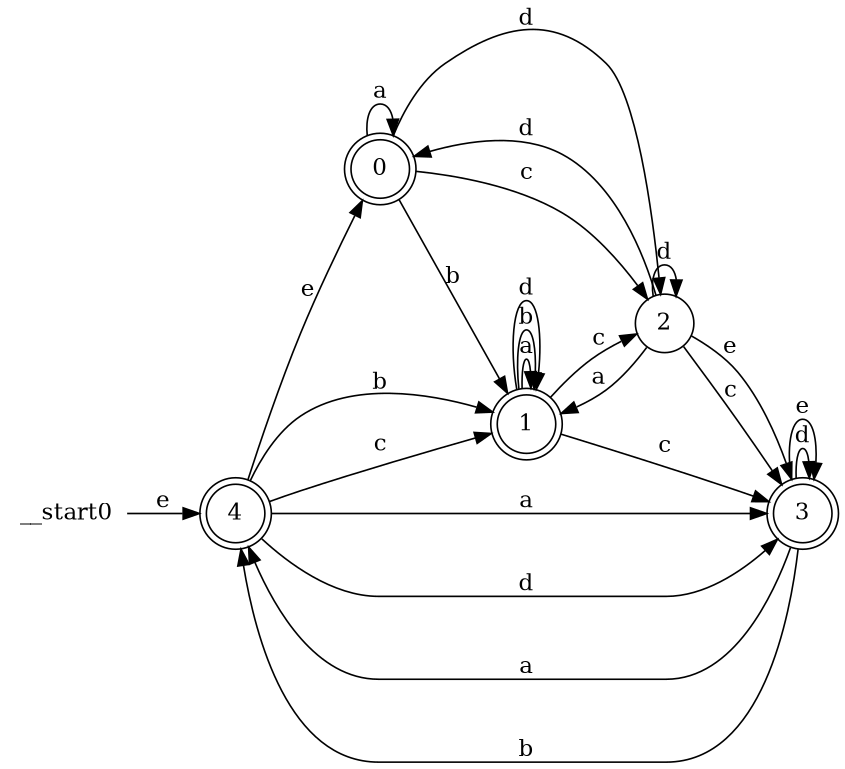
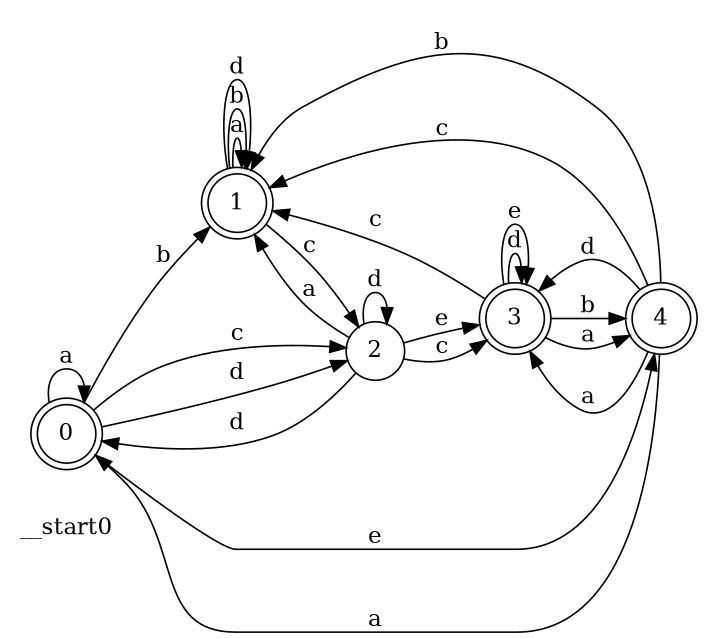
edge "4" -> "0": label "e" -> "a"
edge "1" -> "3": reversed
edge "__start0" -> "4": now "0" -> "4"
